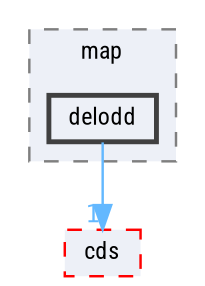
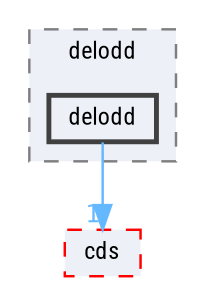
cluster "map": label "map" -> "delodd"
